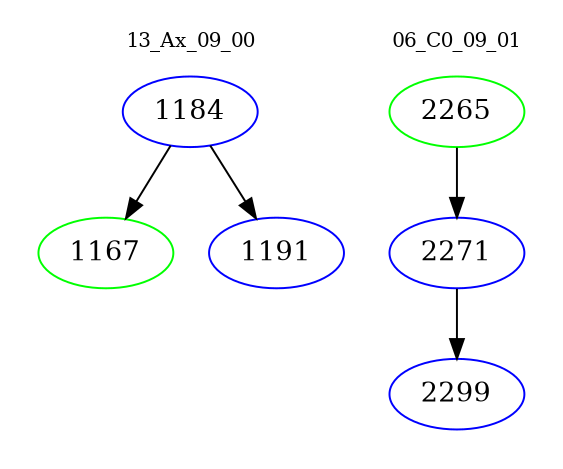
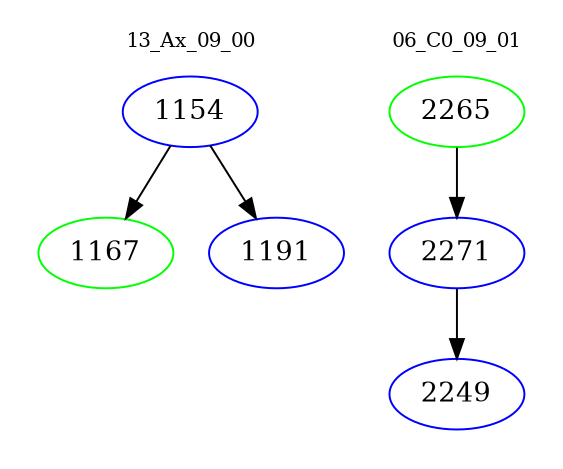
node "1184": label "1184" -> "1154"
node "2299": label "2299" -> "2249"
